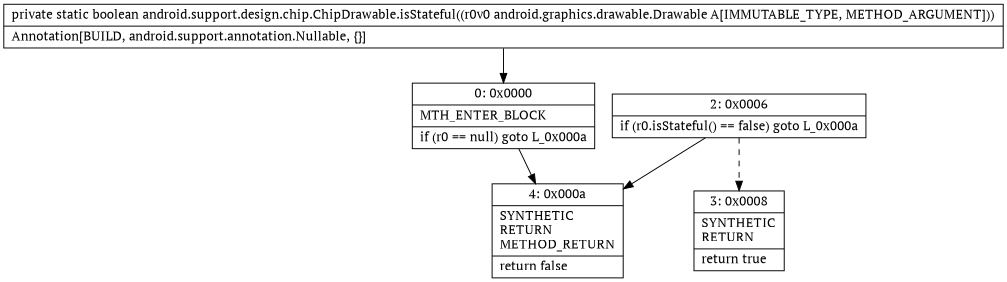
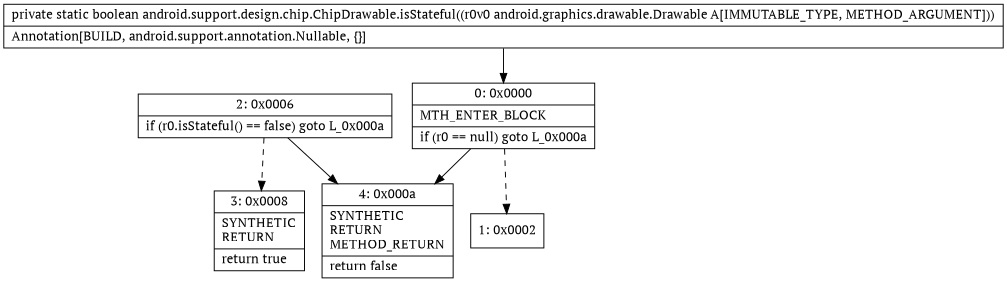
node "1: 0x0002": added
